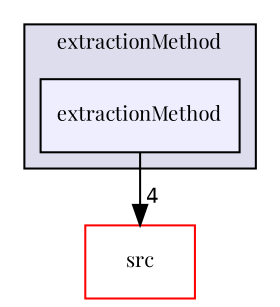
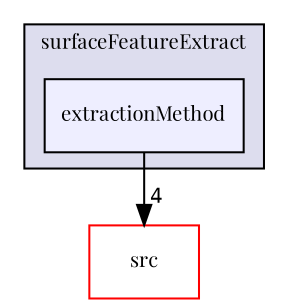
cluster "extractionMethod": label "extractionMethod" -> "surfaceFeatureExtract"
